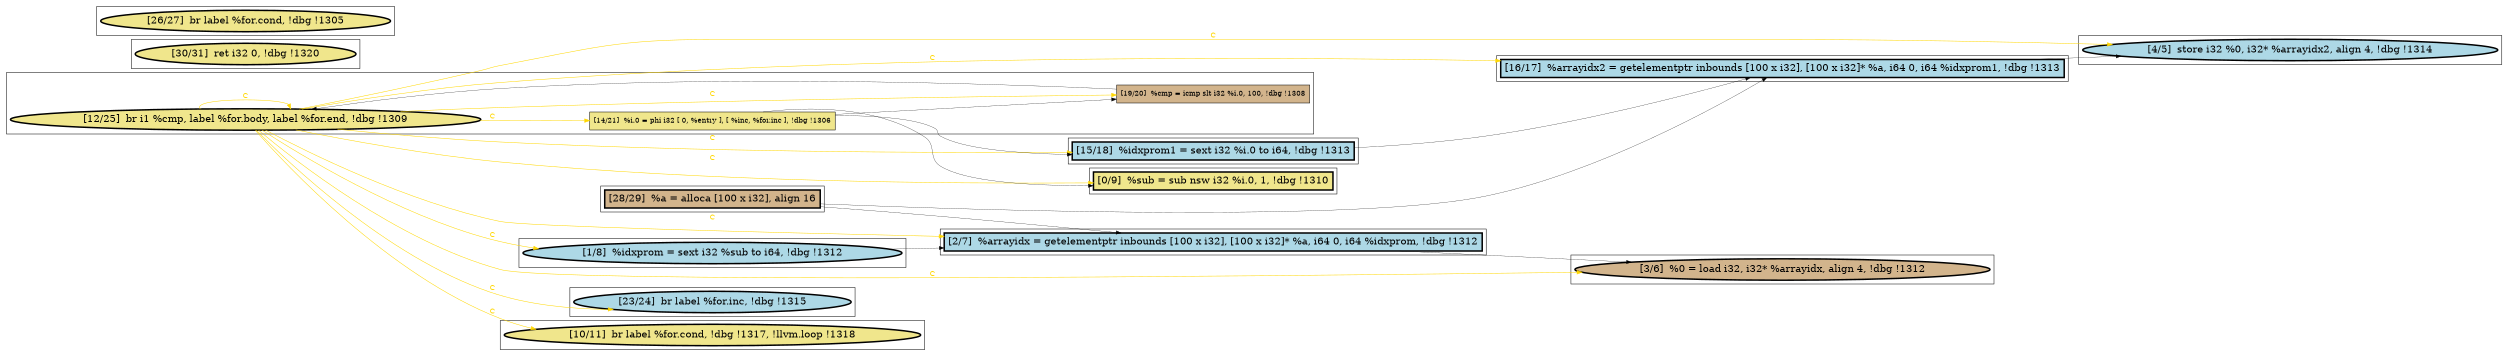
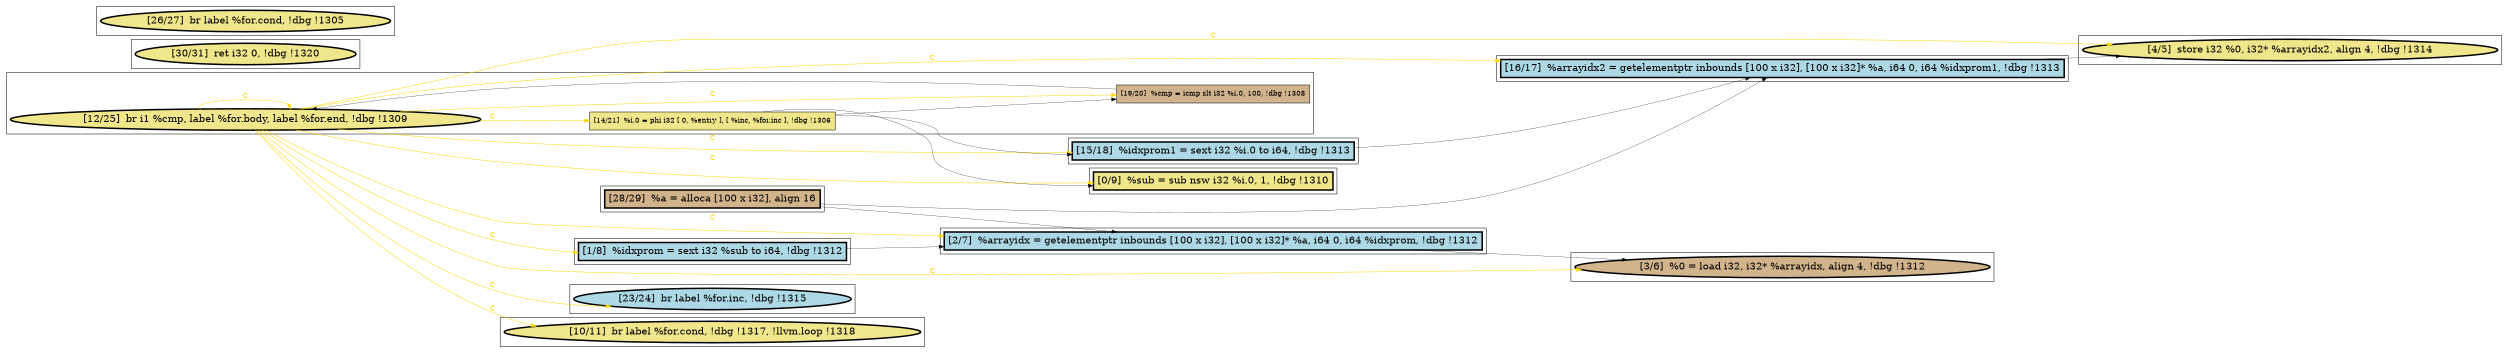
node "[4/5]  store i32 %0, i32* %arrayidx2, align 4, !dbg !1314": fillcolor lightblue -> khaki
node "[1/8]  %idxprom = sext i32 %sub to i64, !dbg !1312": shape ellipse -> box
